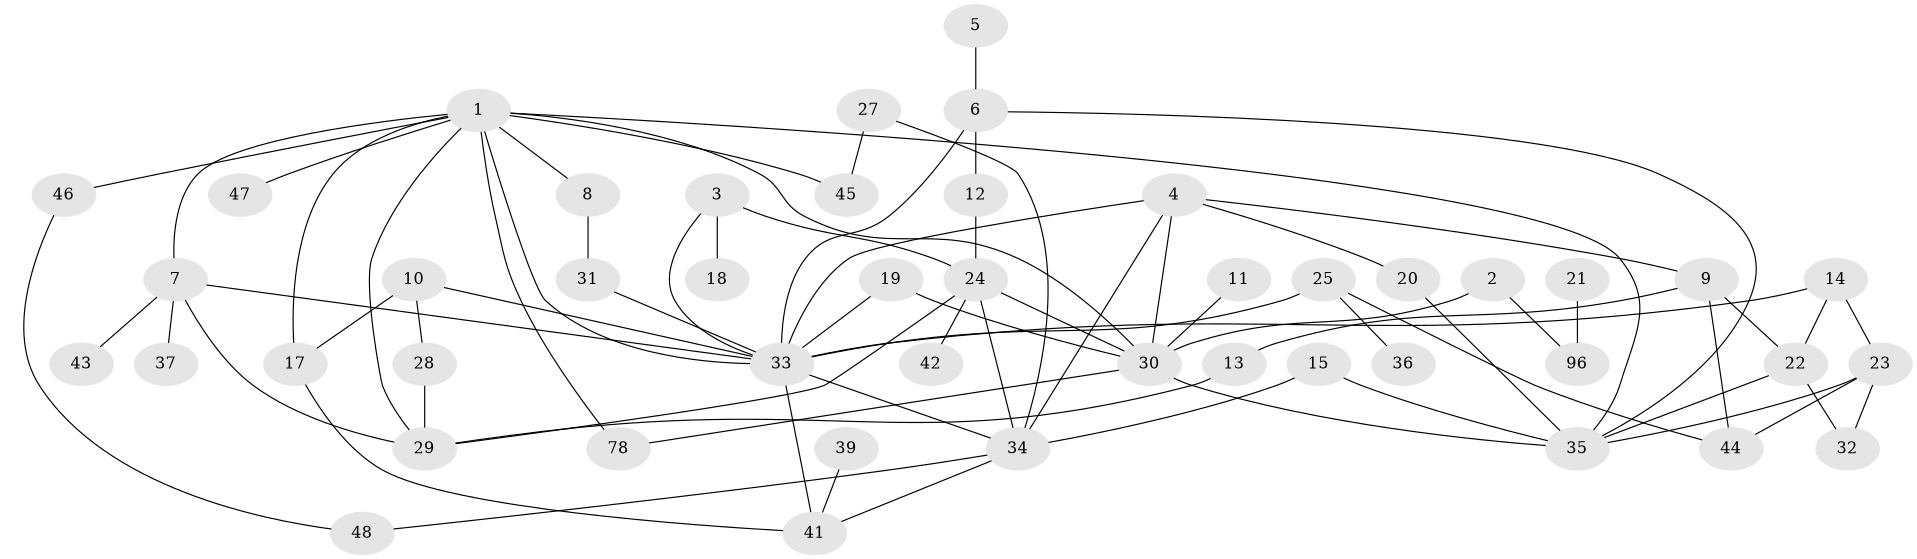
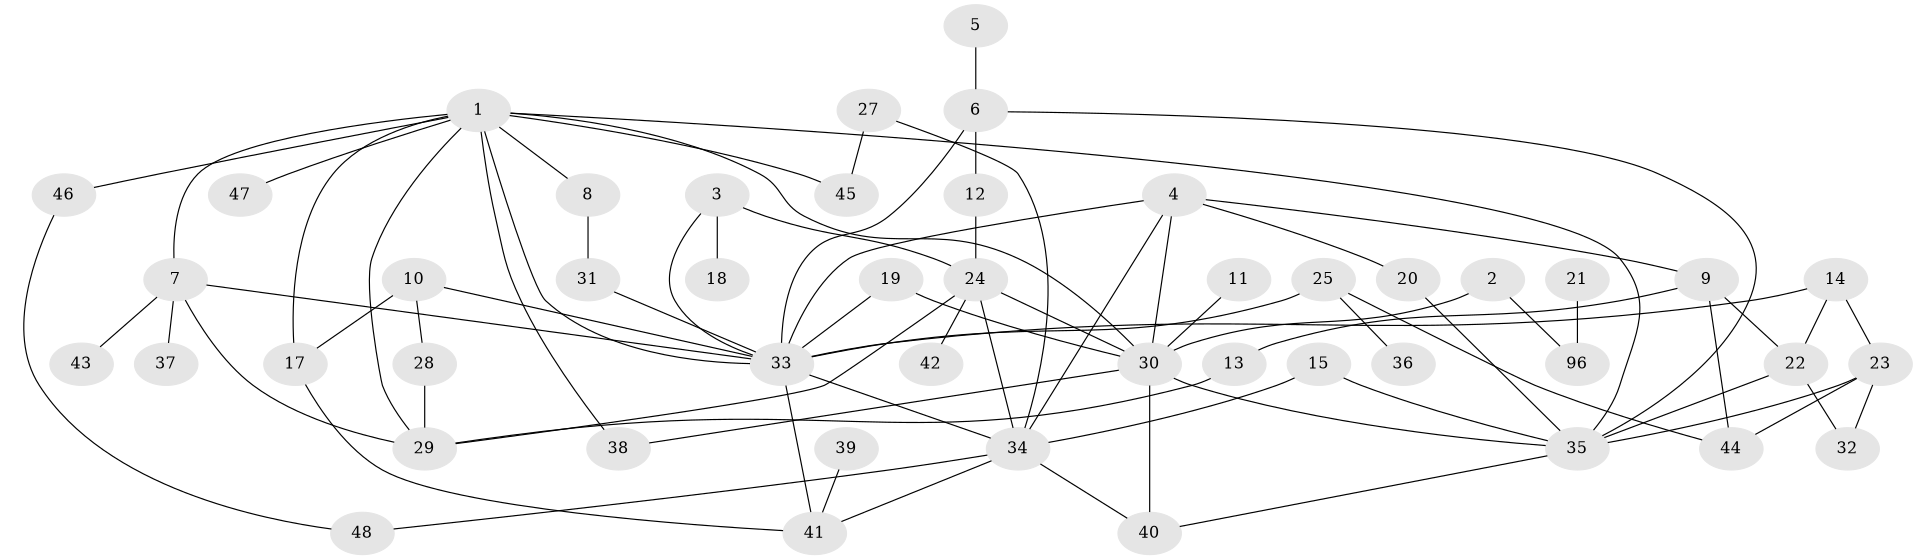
node "78": label "78" -> "38"
node "40": added
